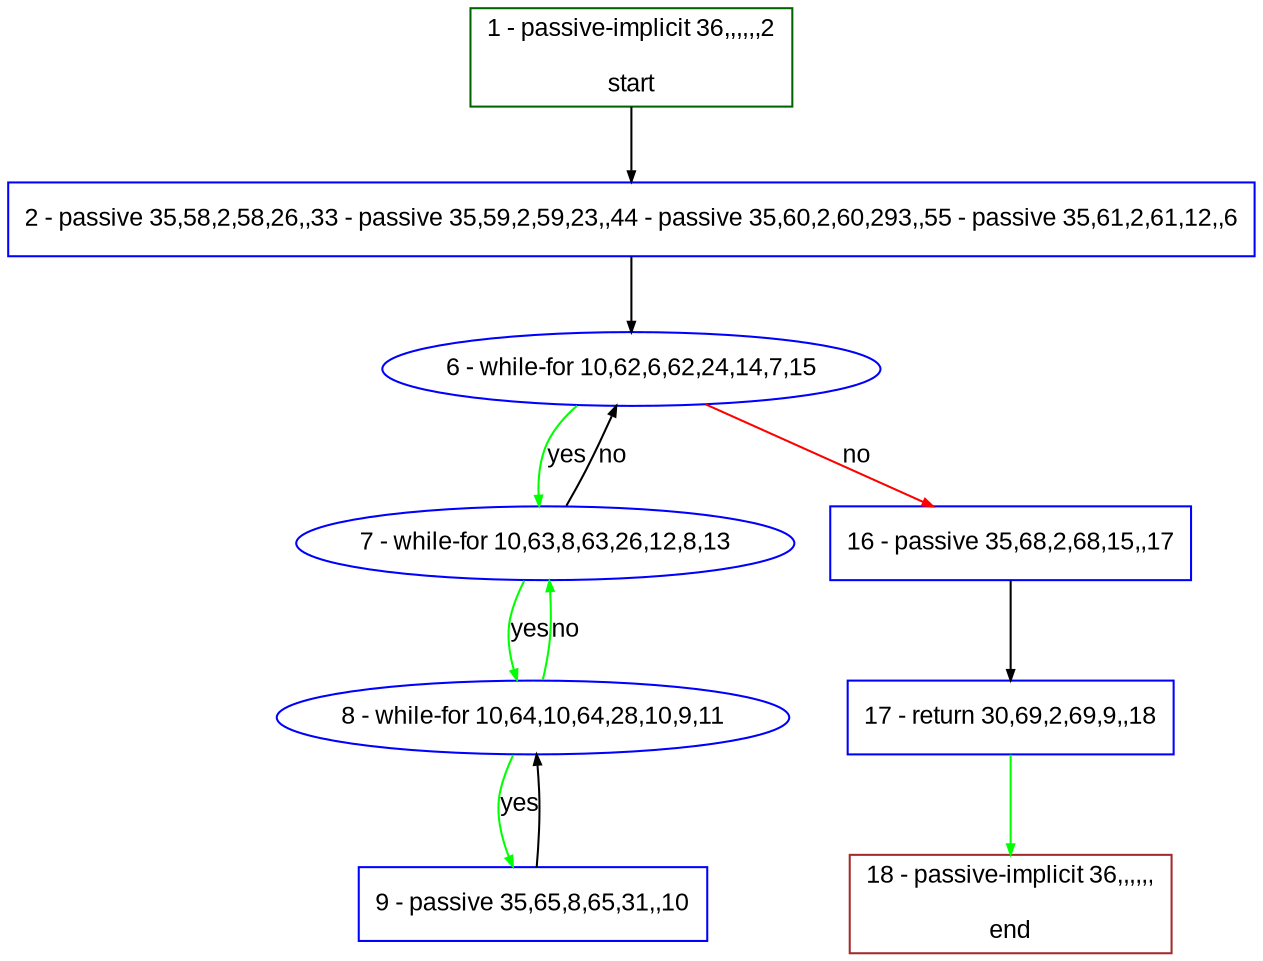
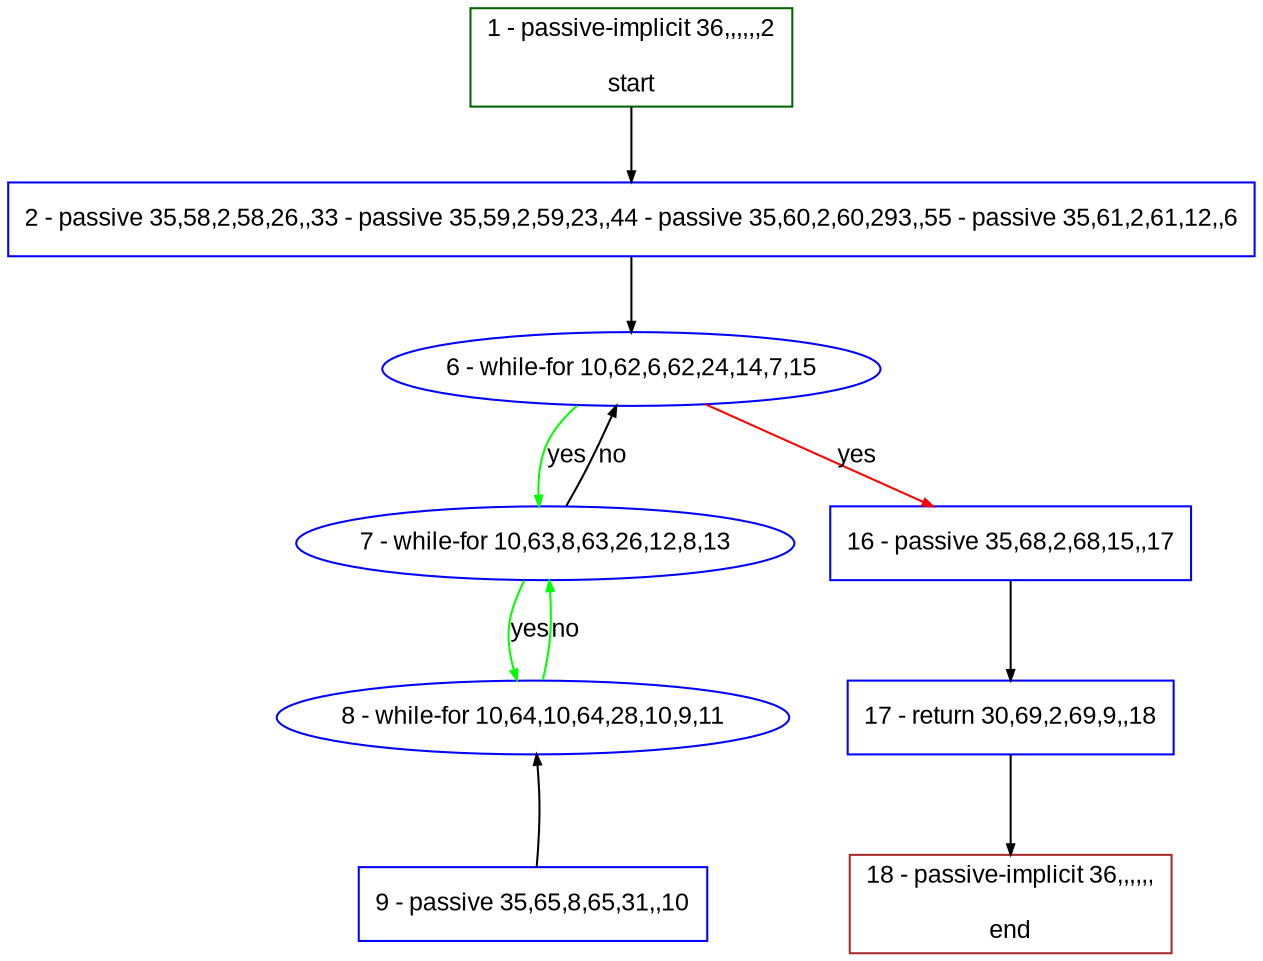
edge "6 - while-for 10,62,6,62,24,14,7,15" -> "16 - passive 35,68,2,68,15,,17": label "no" -> "yes"
edge "17 - return 30,69,2,69,9,,18" -> "18 - passive-implicit 36,,,,,, end": color #00ff00 -> #000000
edge "8 - while-for 10,64,10,64,28,10,9,11" -> "9 - passive 35,65,8,65,31,,10": removed, label "yes"
